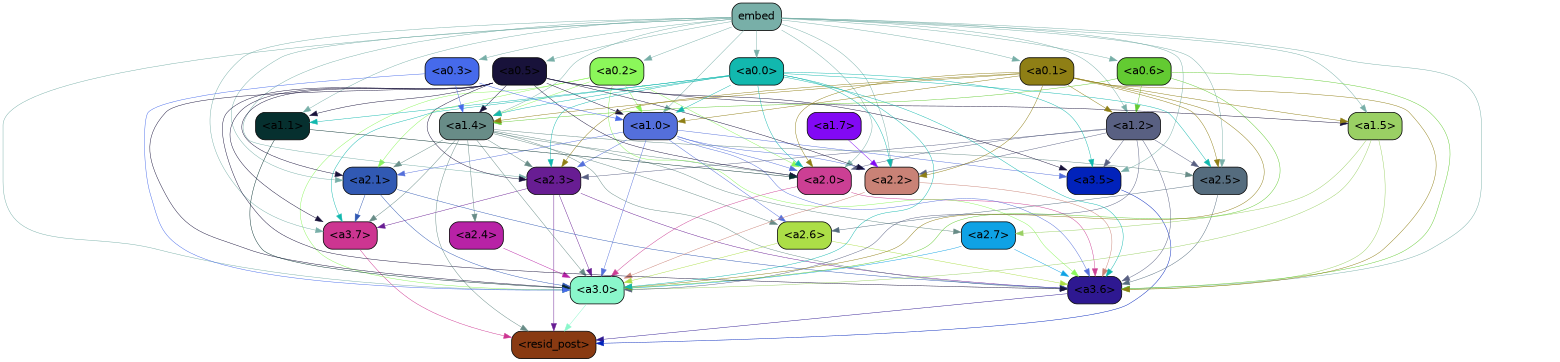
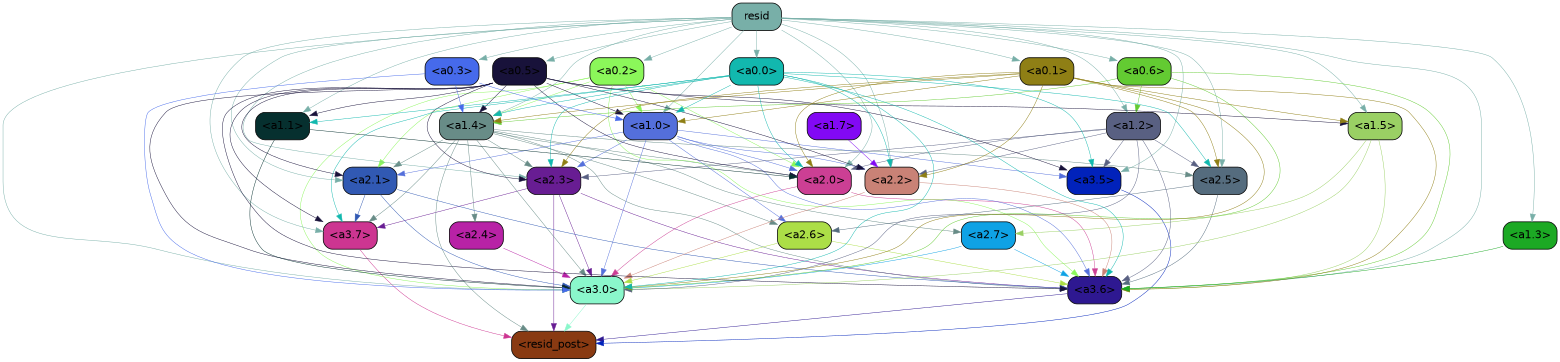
node "embed": label "embed" -> "resid"
edge "<a0.1>" -> "<a1.2>": removed
node "<a1.3>": added
